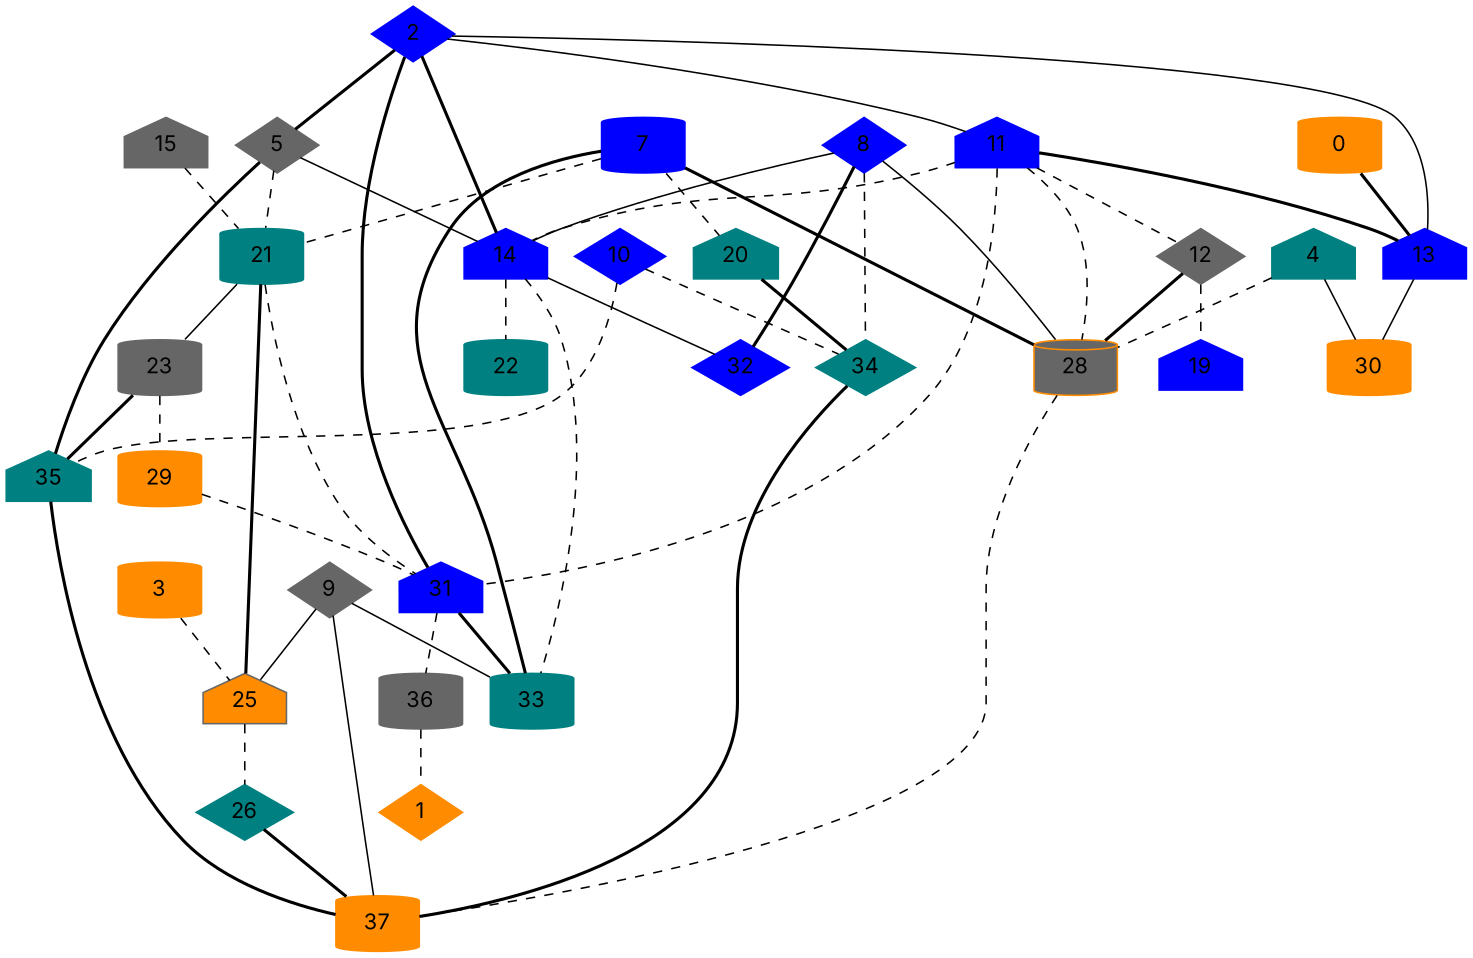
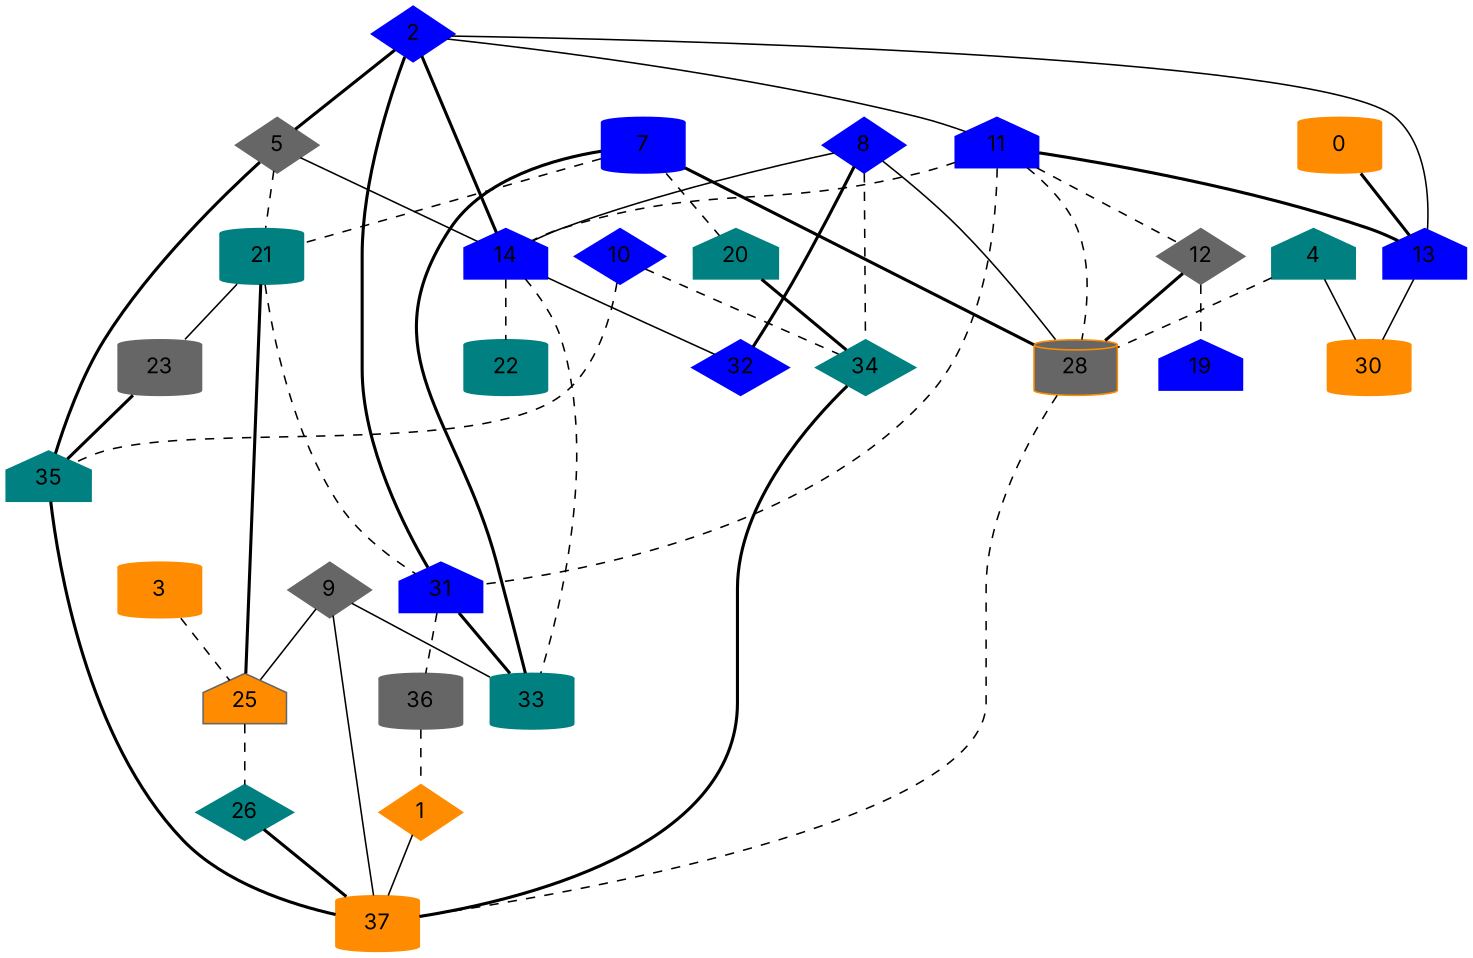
node "15": removed
node "29": removed
edge "1" -- "37": added
